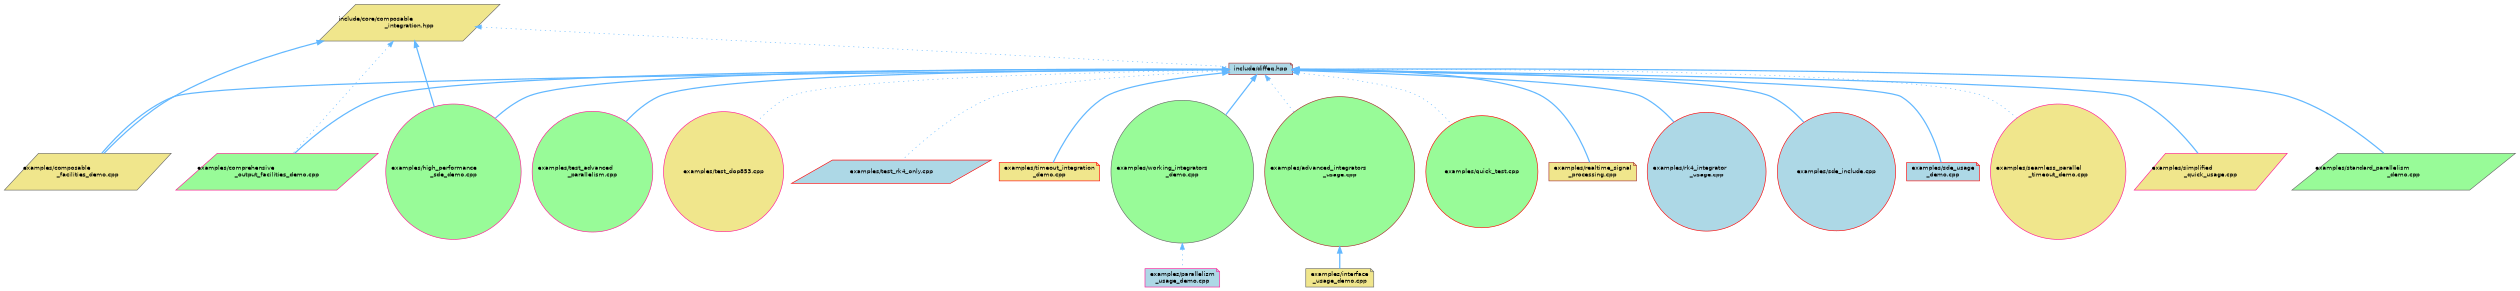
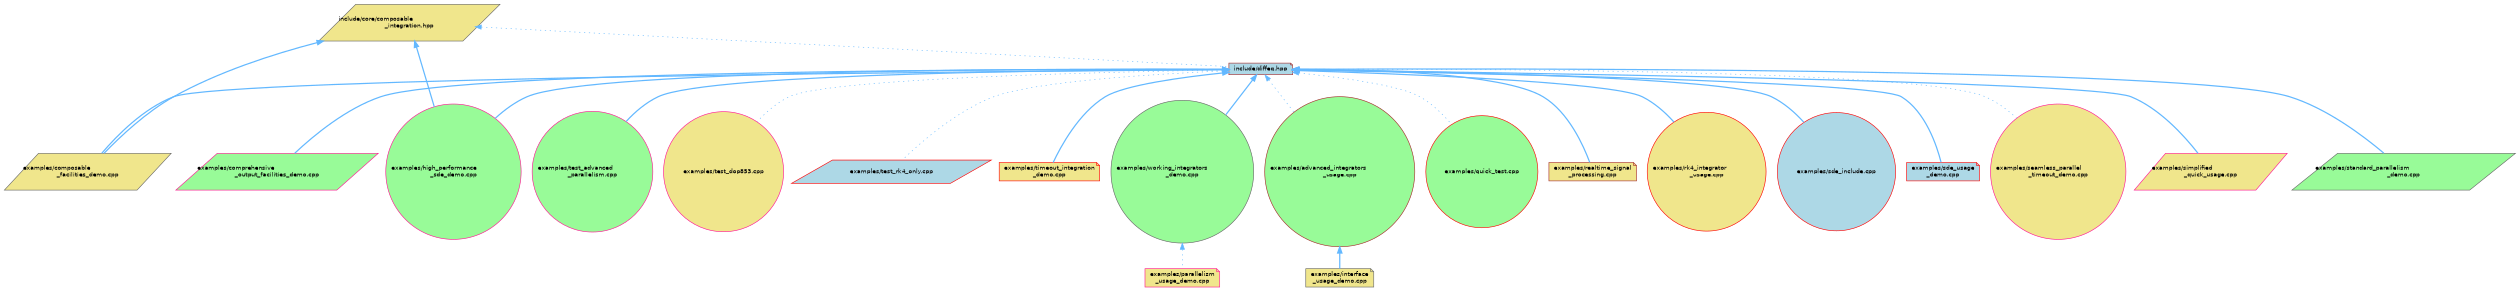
edge "examples/comprehensive _output_facilities_demo.cpp" -> "include/core/composable _integration.hpp": removed
node "examples/rk4_integrator _usage.cpp": fillcolor lightblue -> khaki
node "examples/parallelism _usage_demo.cpp": fillcolor lightblue -> khaki
